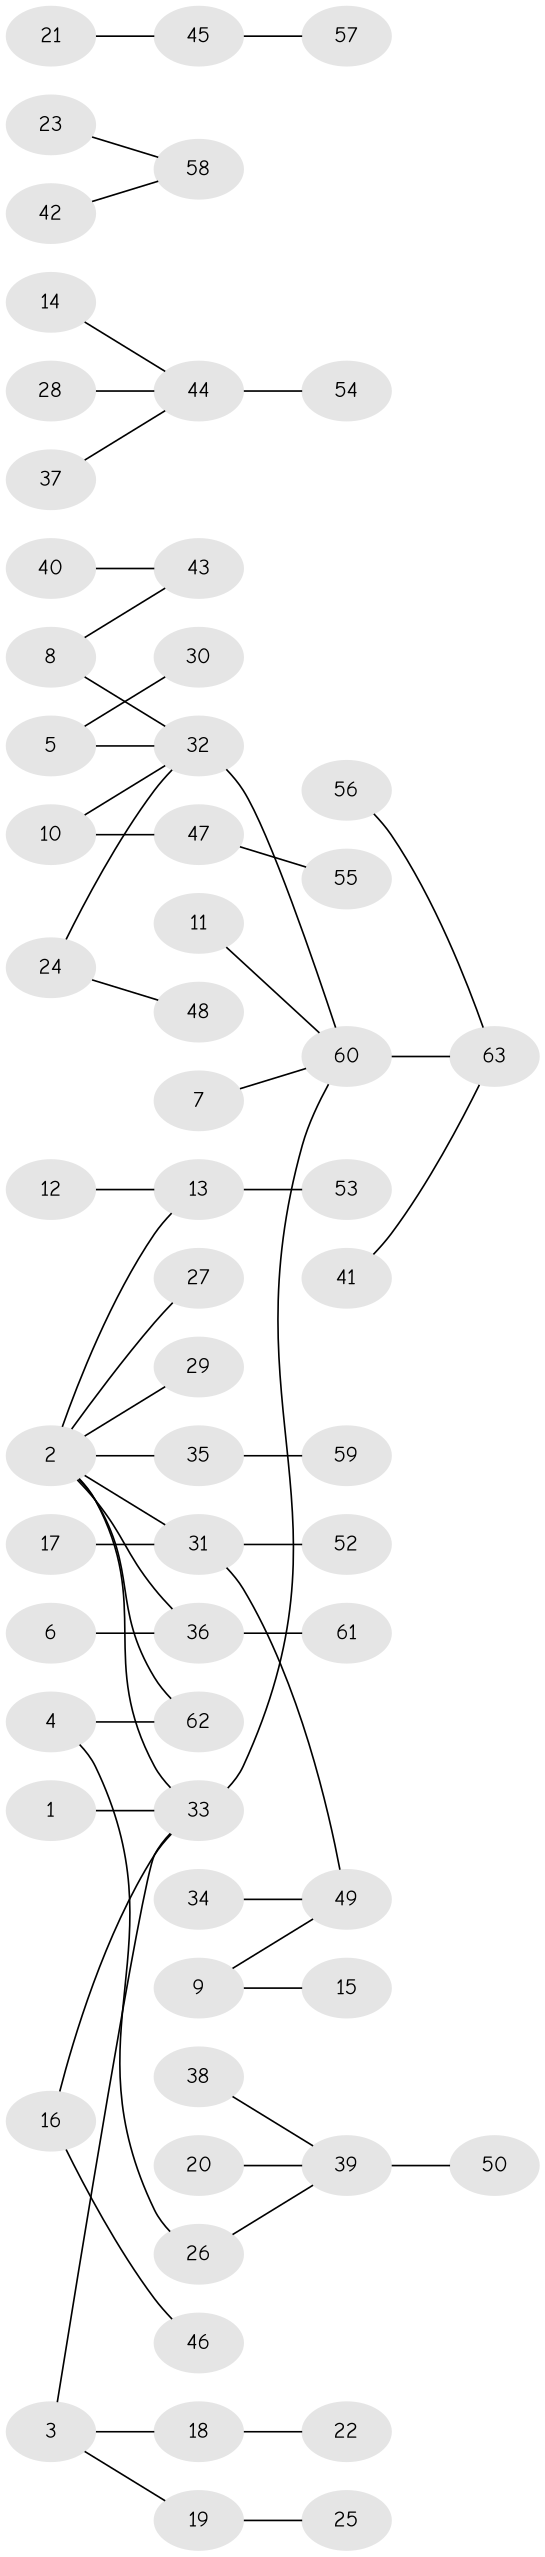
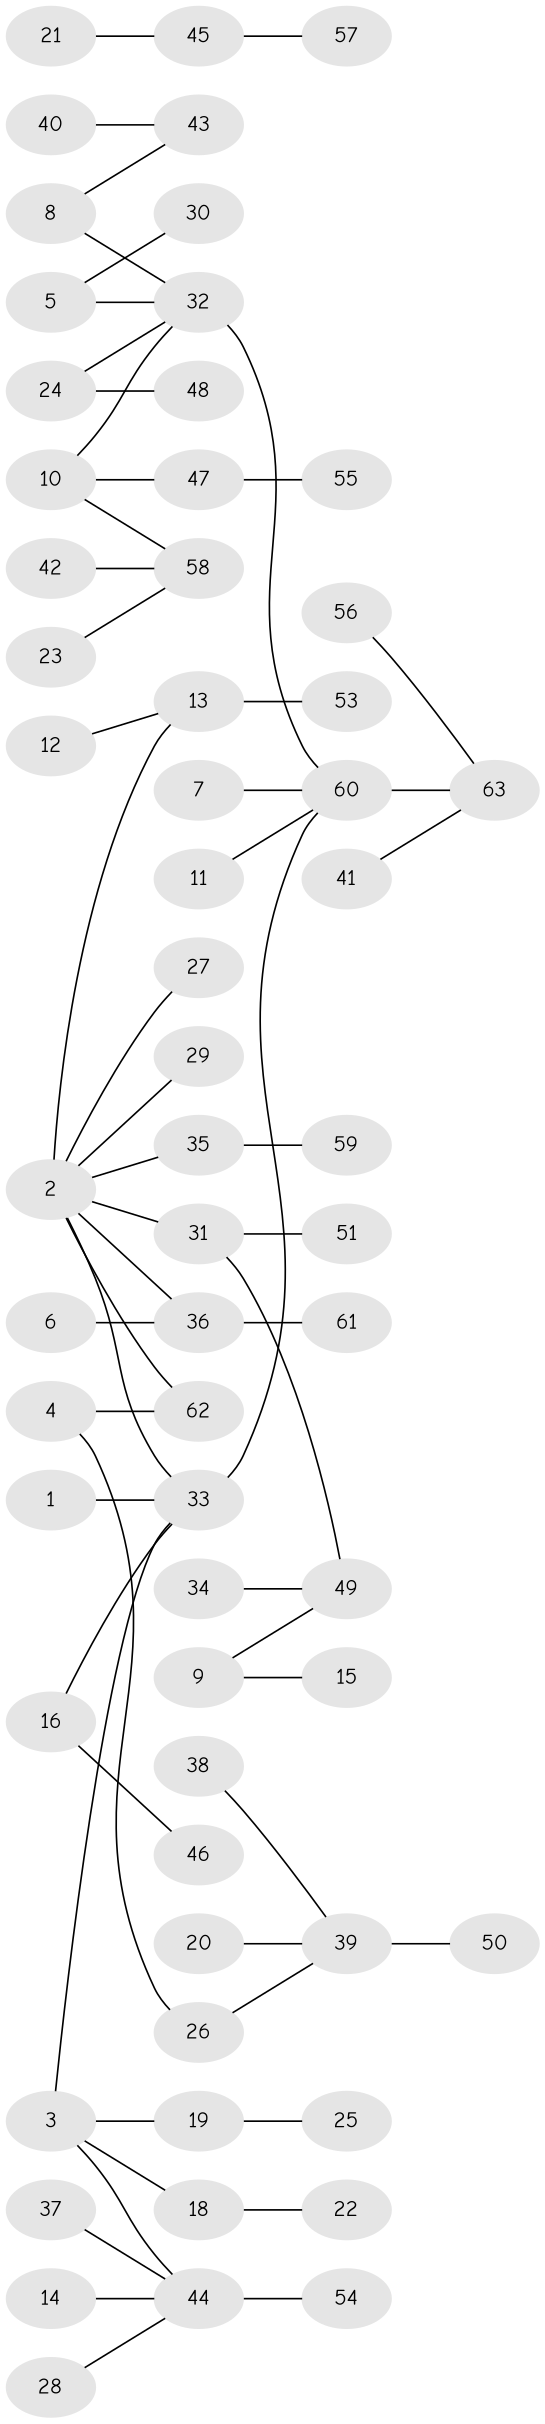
edge "10" -- "58": added
node "17": removed
node "52": label "52" -> "51"
edge "3" -- "44": added
